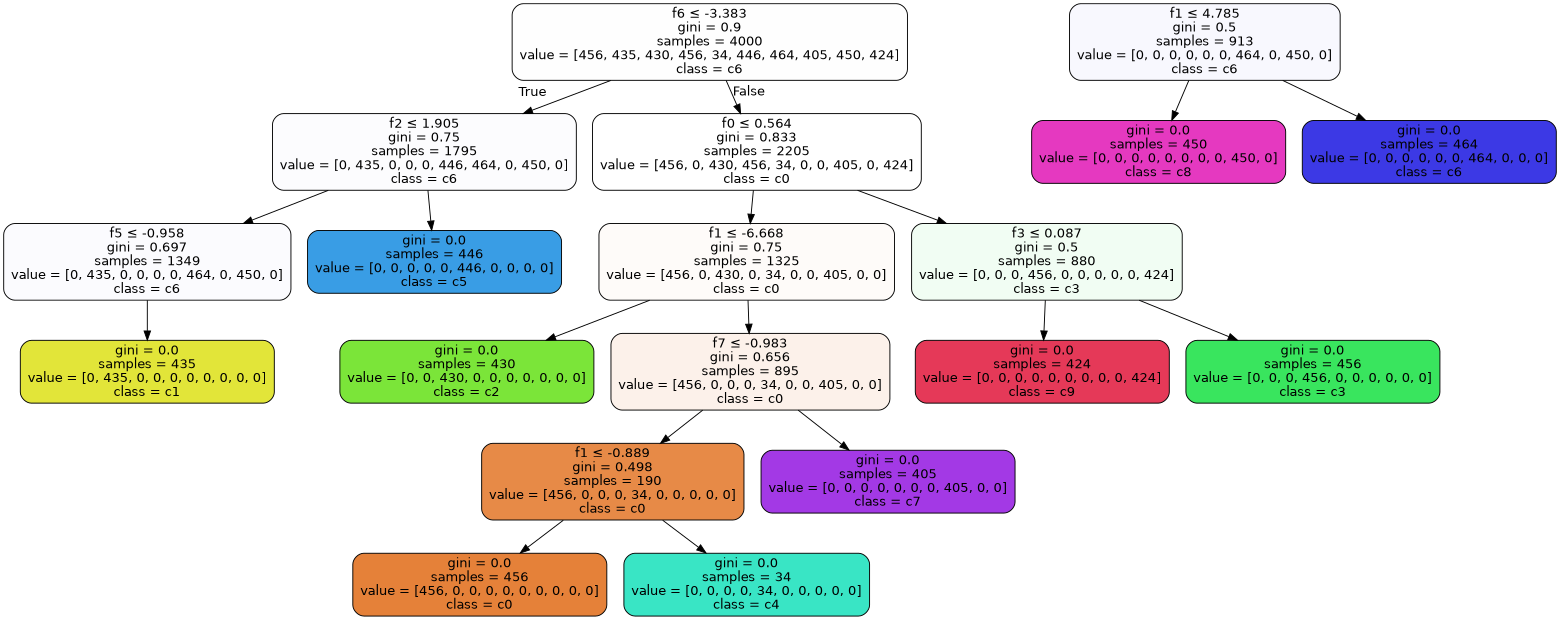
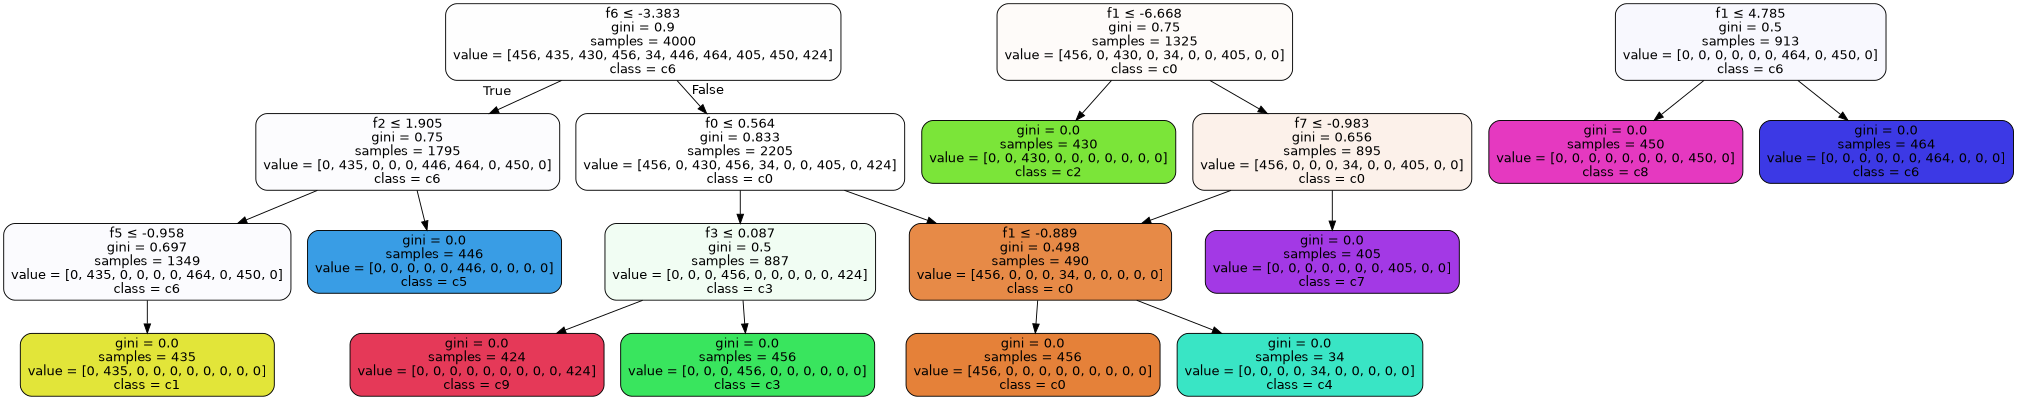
edge "f0 ≤ 0.564" -> "f1 ≤ -6.668": now "f0 ≤ 0.564" -> "f1 ≤ -0.889"
node "f3 ≤ 0.087": text "samples = 880" -> "samples = 887"
node "f1 ≤ -0.889": text "samples = 190" -> "samples = 490"
